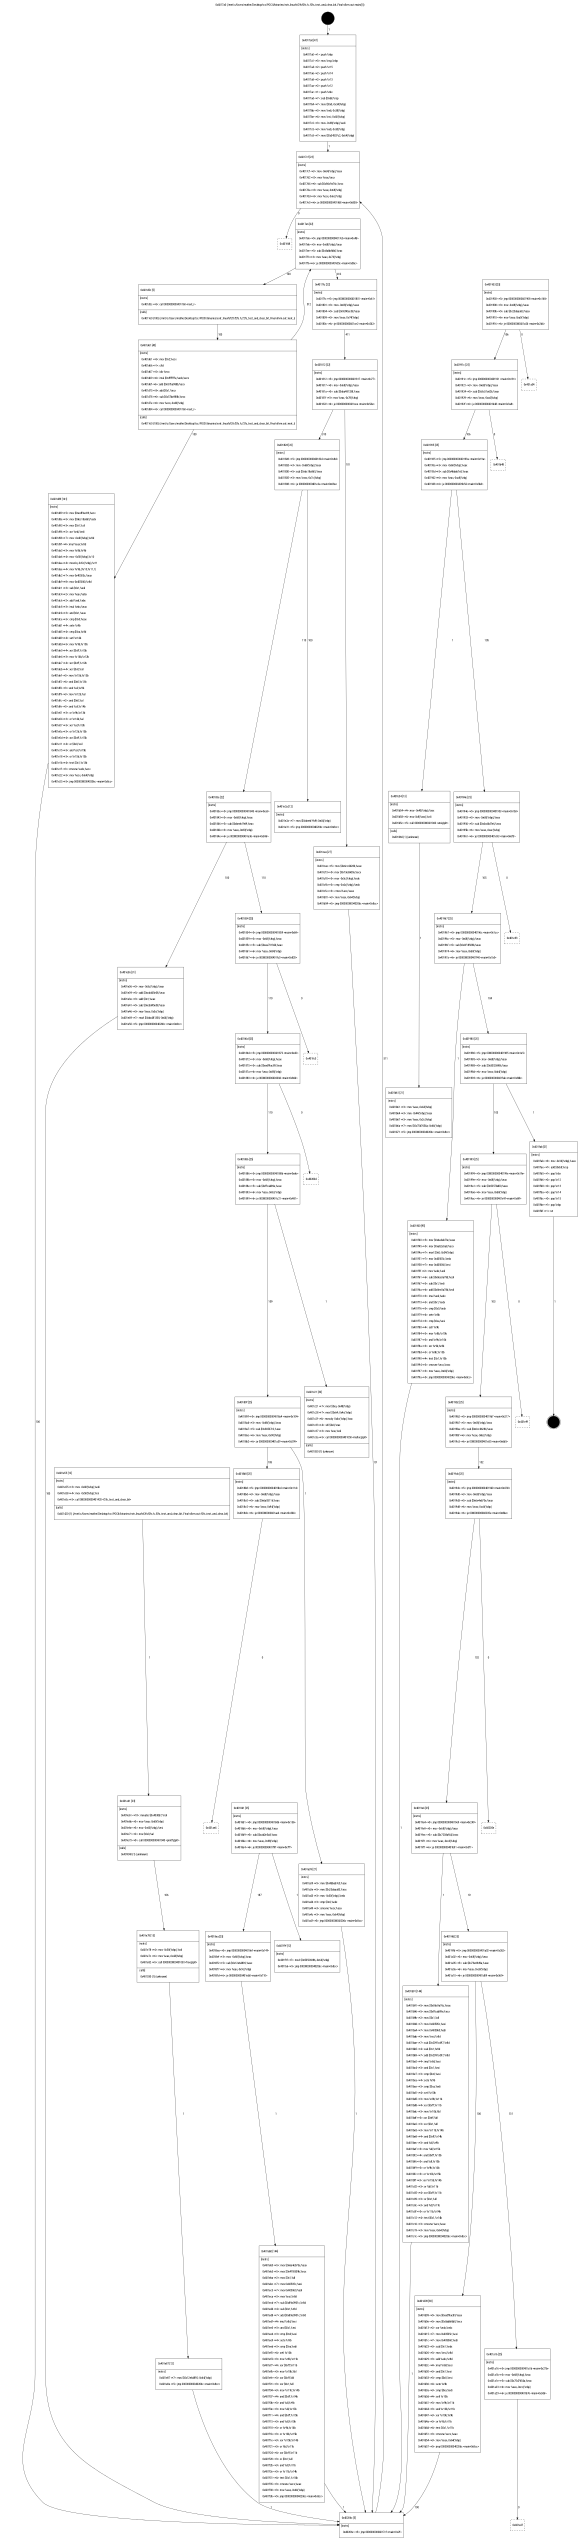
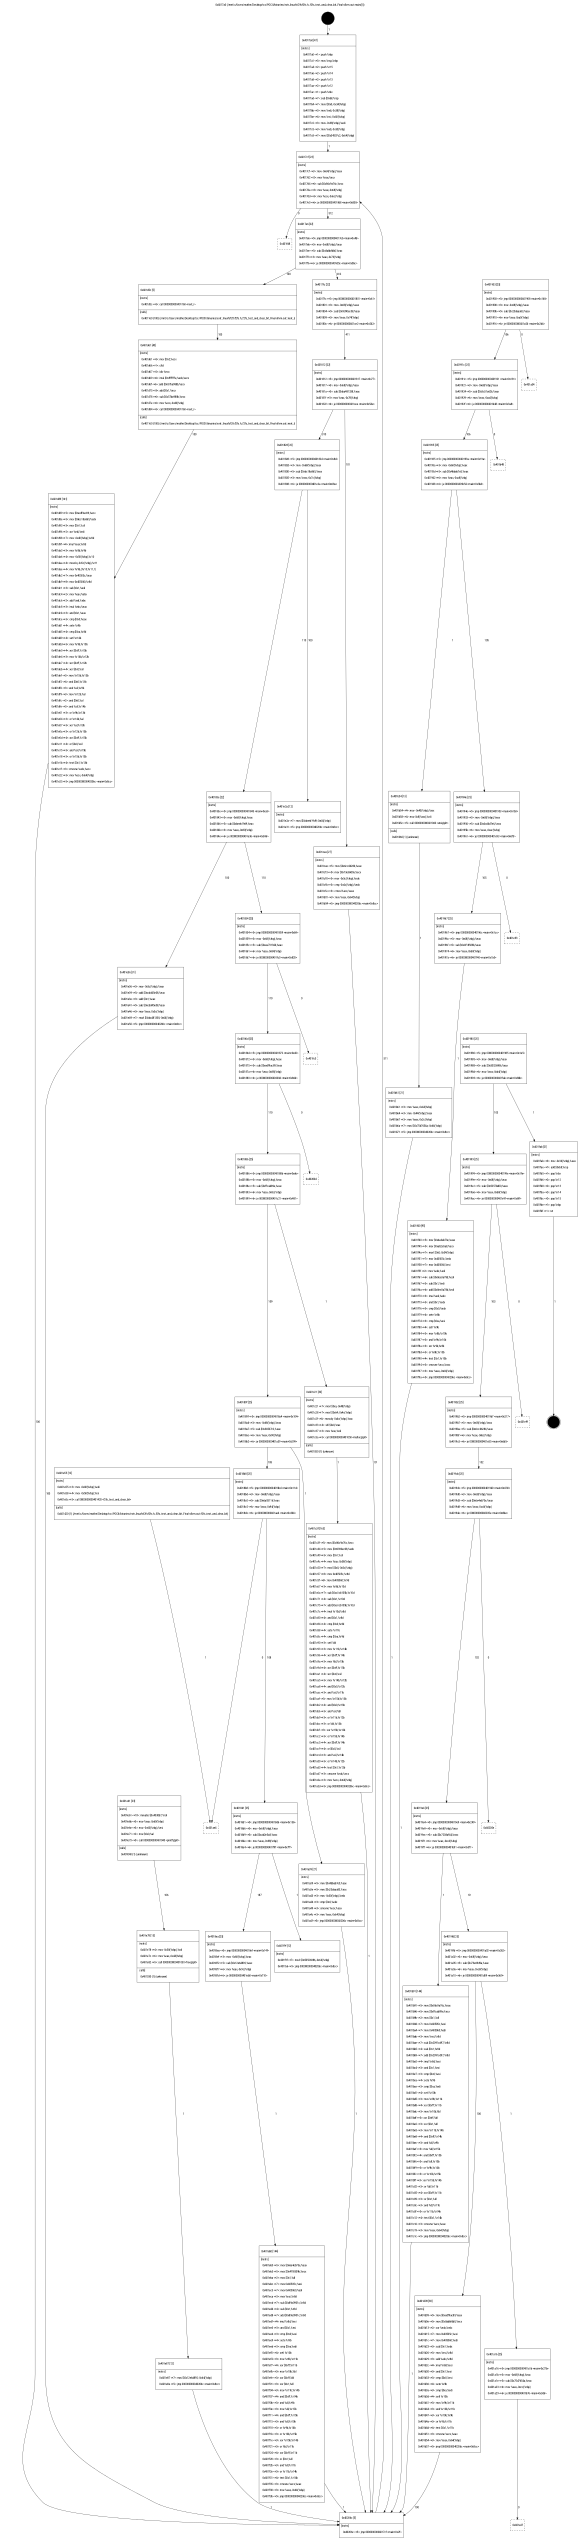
edge "0x401d61 [40]" -> "0x4017e6 [22]": now "0x4017cf [23]" -> "0x4017e6 [22]"
edge "0x401967 [25]" -> "0x401980 [25]": removed, label "104"
edge "0x401e55 [12]" -> "0x401e61 [23]": now "0x401e55 [12]" -> "0x401ae4"
node "0x401c3f [163]": added
edge "0x4018b8 [25]" -> "0x4018d1 [25]": added, label "108"
edge "0x401b61 [21]" -> "0x40206c [5]": added, label "1"
edge "0x4019fd [25]" -> "0x401a16 [25]": label " 511" -> " 1"
